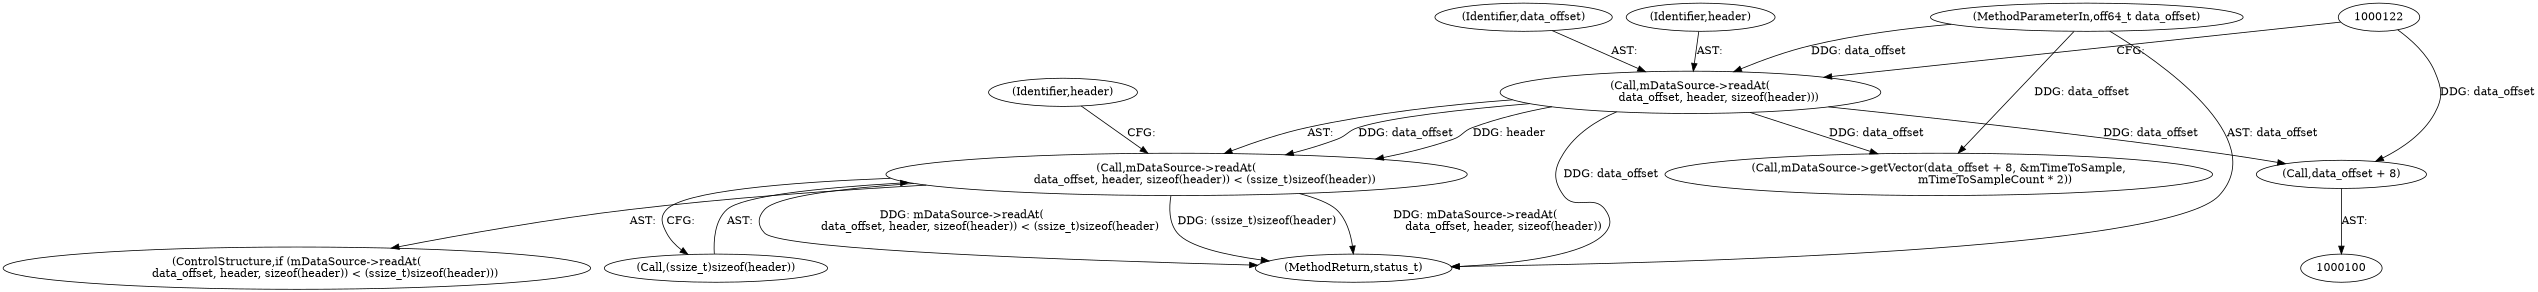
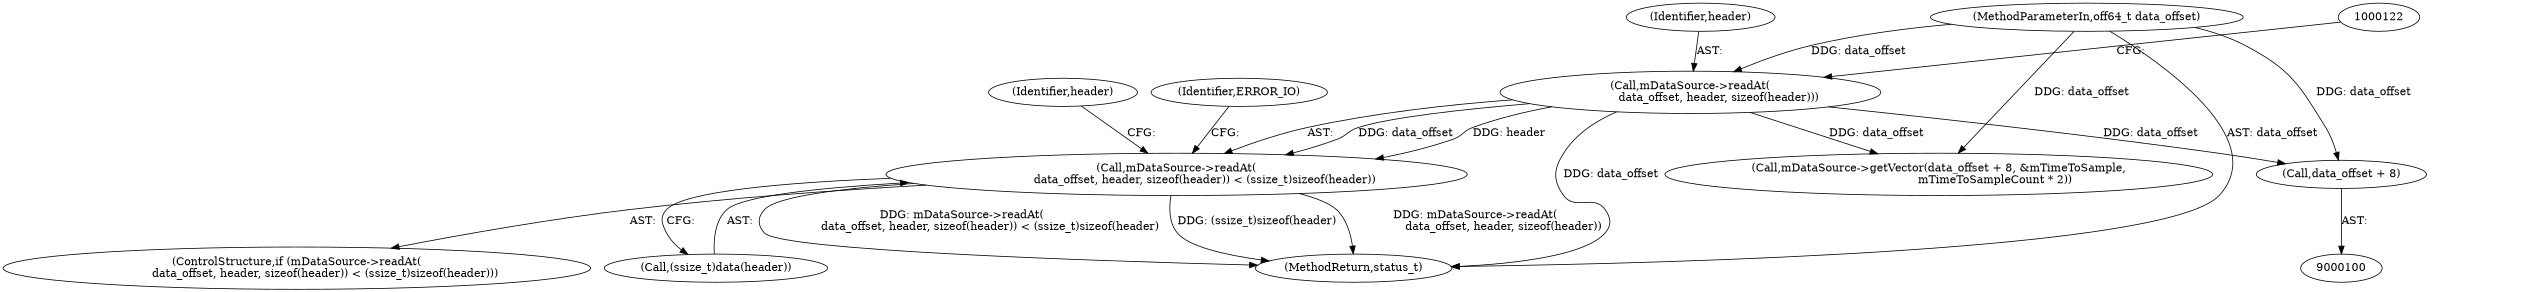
node "(Identifier,data_offset)": removed
node "(Identifier,ERROR_IO)": added
edge "1000122" -> "(Call,data_offset + 8)": now "(MethodParameterIn,off64_t data_offset)" -> "(Call,data_offset + 8)"
node "(Call,(ssize_t)sizeof(header))": label "(Call,(ssize_t)sizeof(header))" -> "(Call,(ssize_t)data(header))"
node "1000100": label "1000100" -> "9000100"
